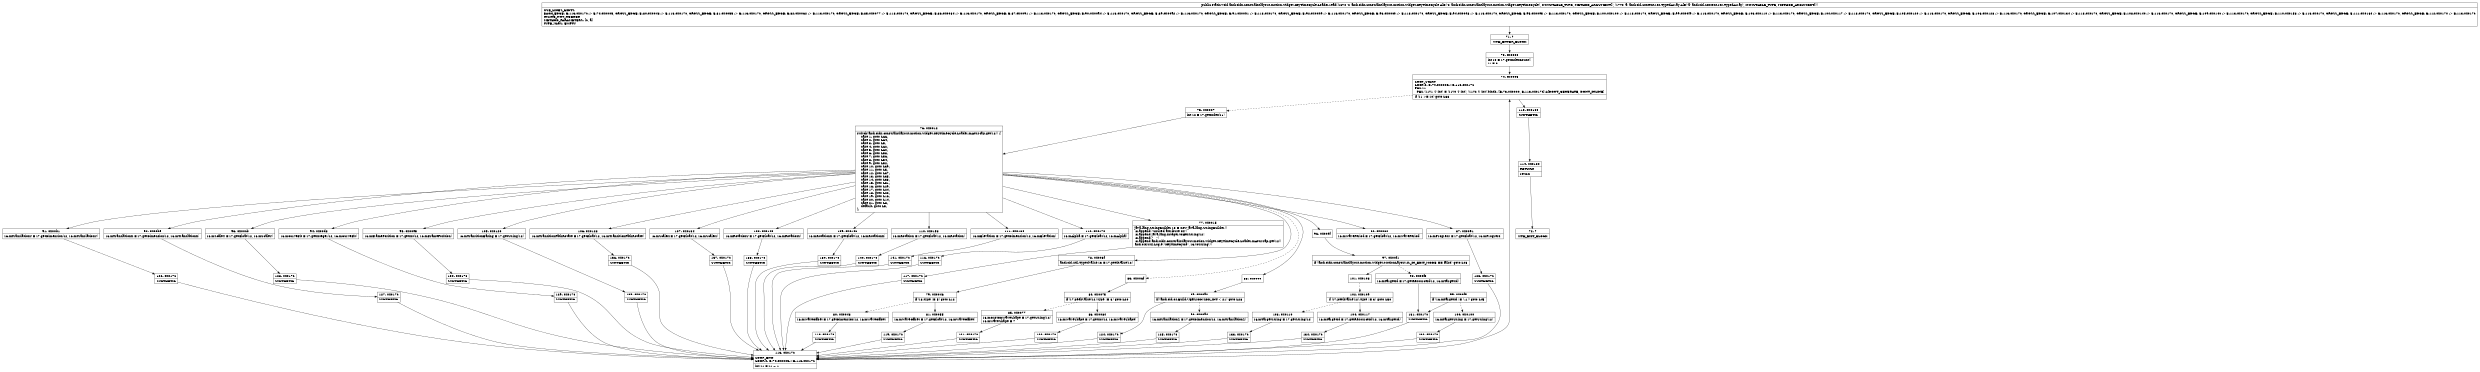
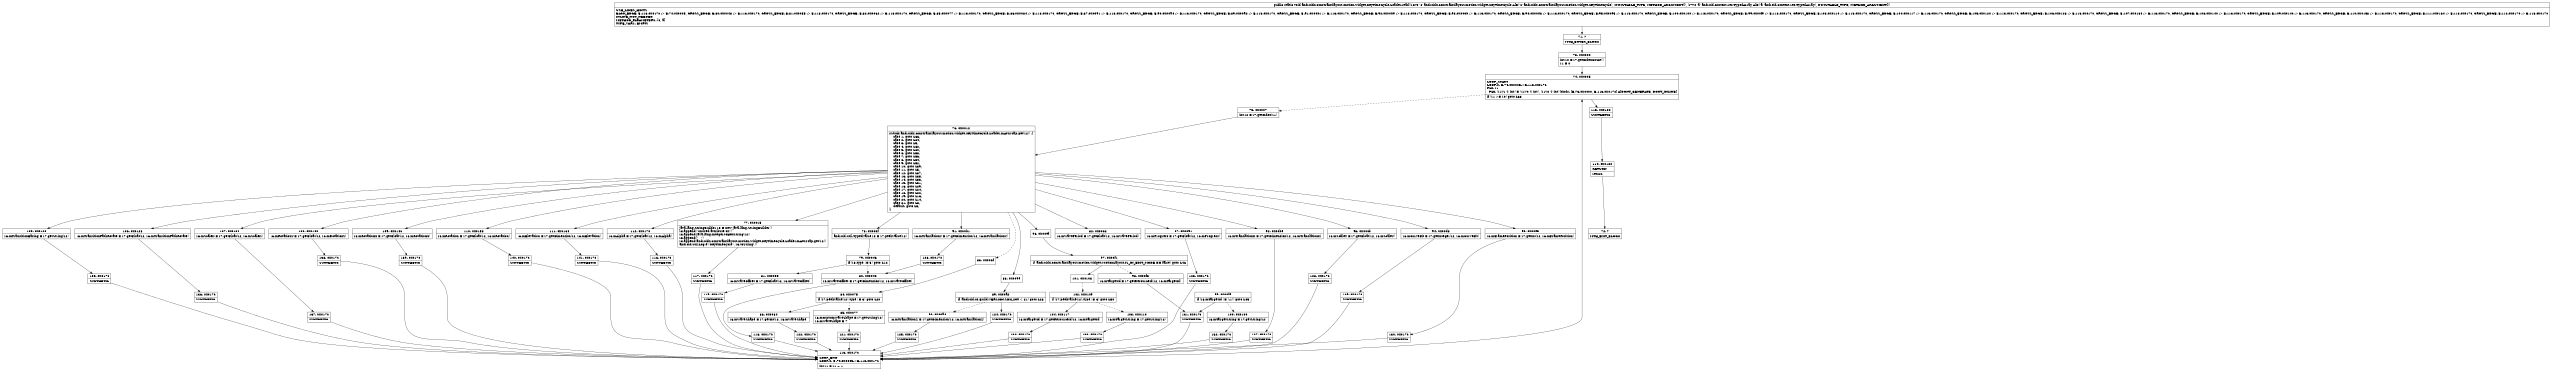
edge "126: 0x017c" -> "113: 0x017c": now "126: 0x017c" -> "80: 0x0048"
